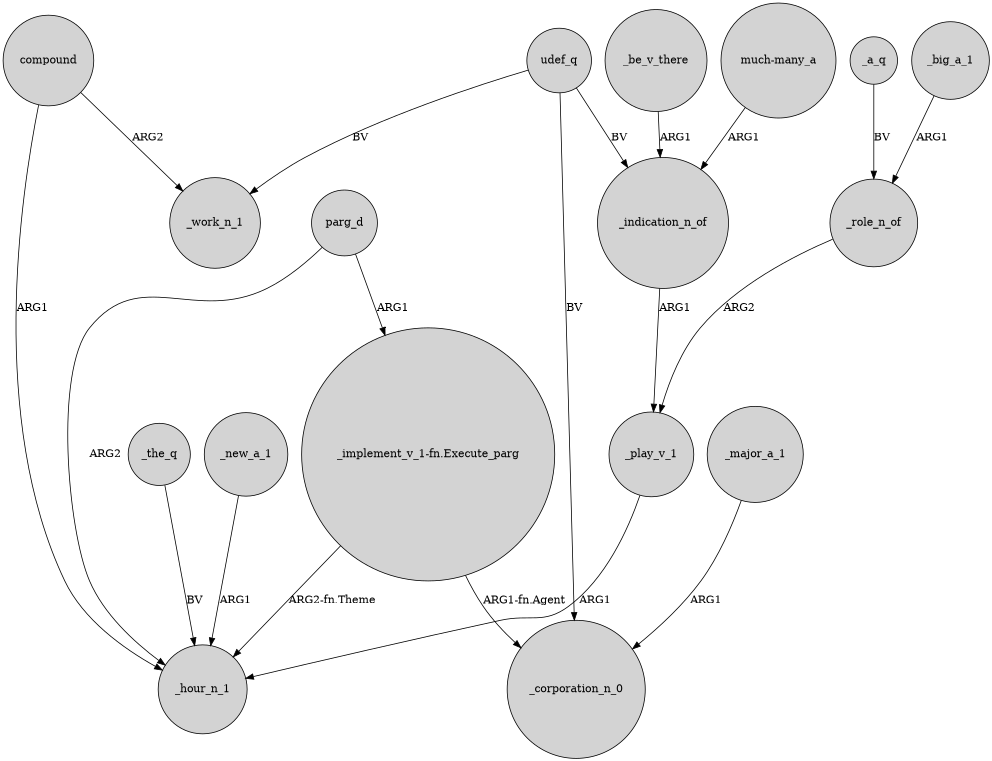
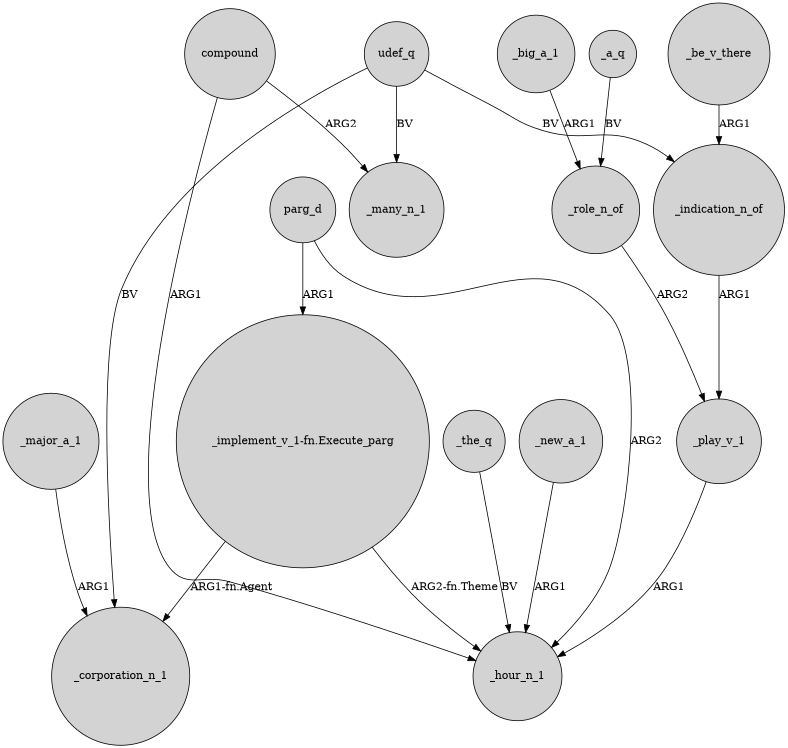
node "much-many_a": removed
node "_work_n_1": label "_work_n_1" -> "_many_n_1"
node "_corporation_n_0": label "_corporation_n_0" -> "_corporation_n_1"
